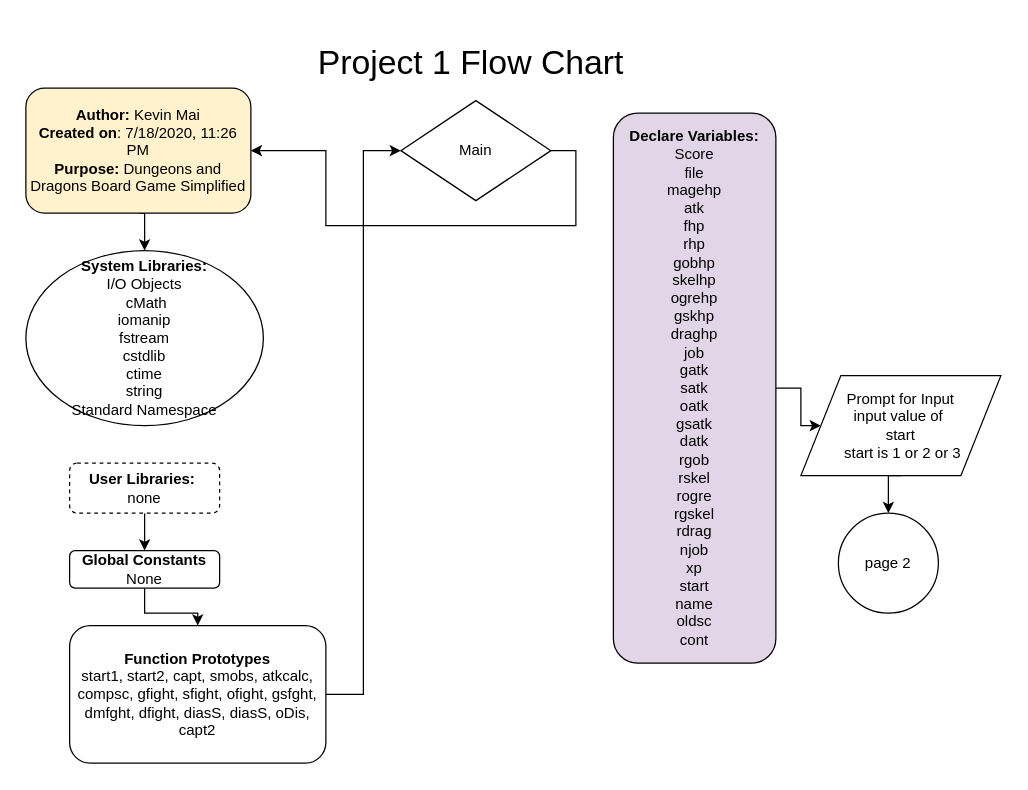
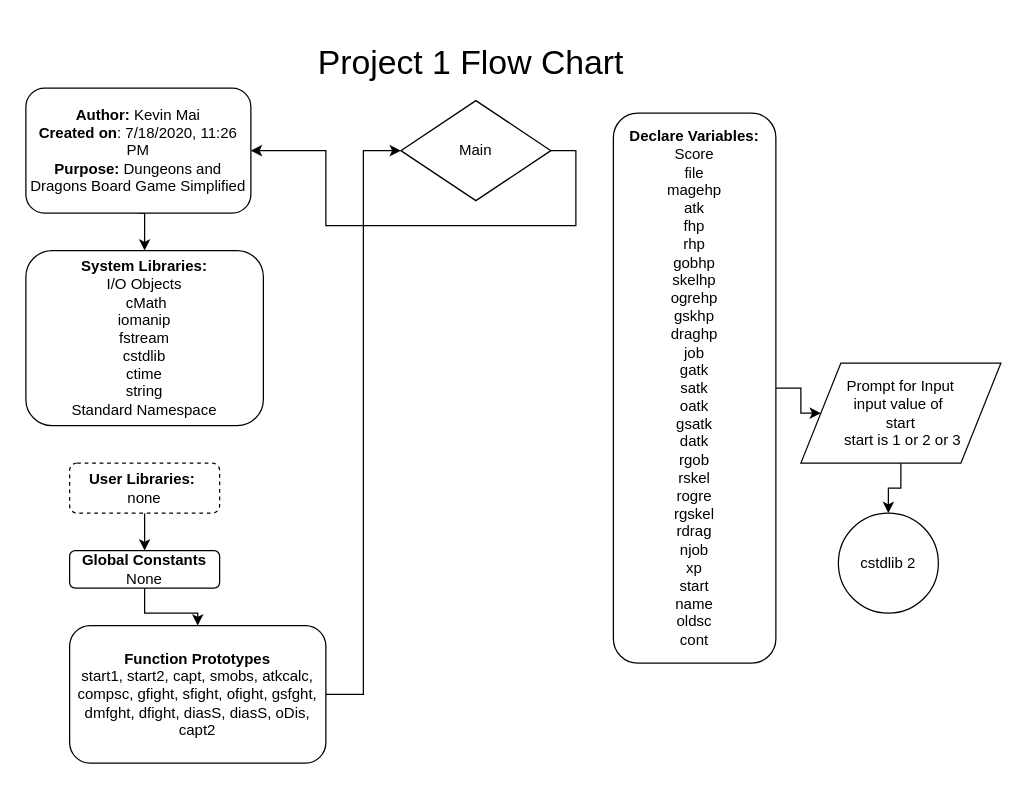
node "Author: Kevin Mai Created on: 7/18/2020, 11:26 PM Purpose: Dungeons and Dragons Board Game Simplified": fillcolor #fff2cc -> #ffffff
node "System Libraries: I/O Objects cMath iomanip fstream cstdlib ctime string Standard Namespace": shape ellipse -> rounded rectangle
node "Declare Variables: Score file magehp atk fhp rhp gobhp skelhp ogrehp gskhp draghp job gatk satk oatk gsatk datk rgob rskel rogre rgskel rdrag njob xp start name oldsc cont": fillcolor #e1d5e7 -> #ffffff
node "Prompt for Input input value of start start is 1 or 2 or 3": moved (901, 426) -> (901, 413)
node "page 2": label "page 2" -> "cstdlib 2"
